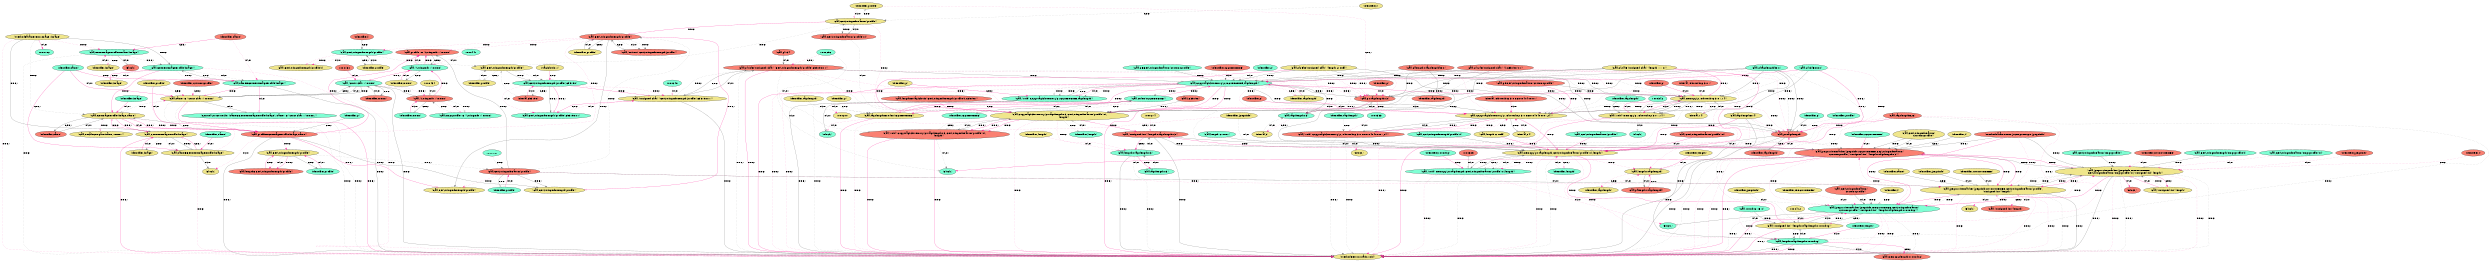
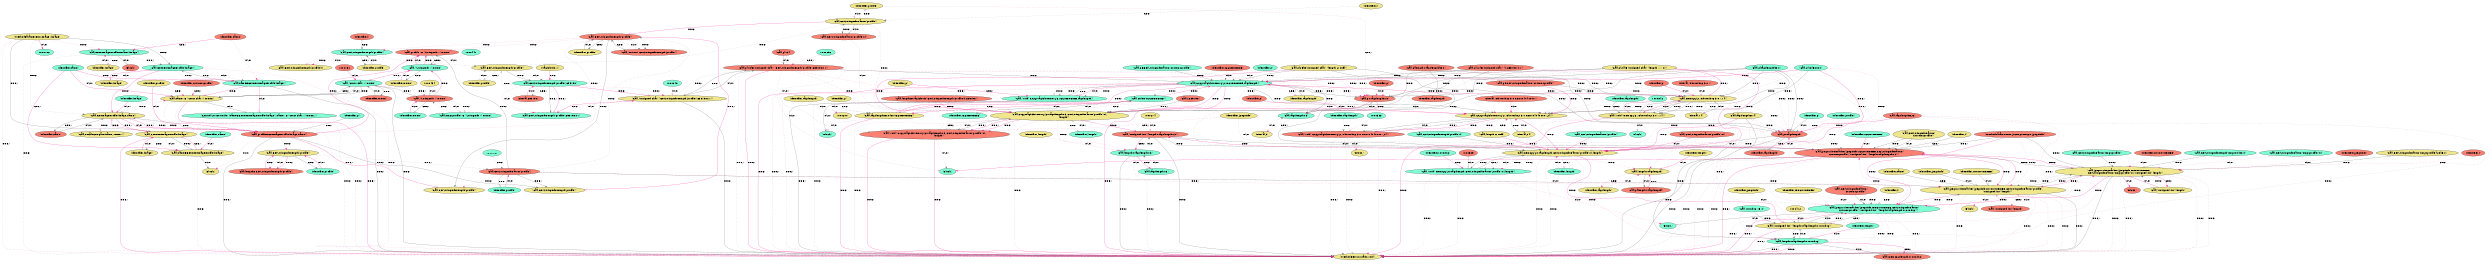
edge "(Call,p[length+tag_length]='0')" -> "(Call,CopyMagickMemory(p,ICC_PROFILE,tag_length))": removed, label "DDG:"
node "(Call,length & 0x01)": removed
node "(Call,GetStringInfoLength(xmp_profile)-i)": label "(Call,GetStringInfoLength(xmp_profile)-i)" -> "(Call,GetStringInfoLength(xmp_strlen)-i)"
node "(Call,GetStringInfoDatum(xmp_profile)[28]='0')": added
